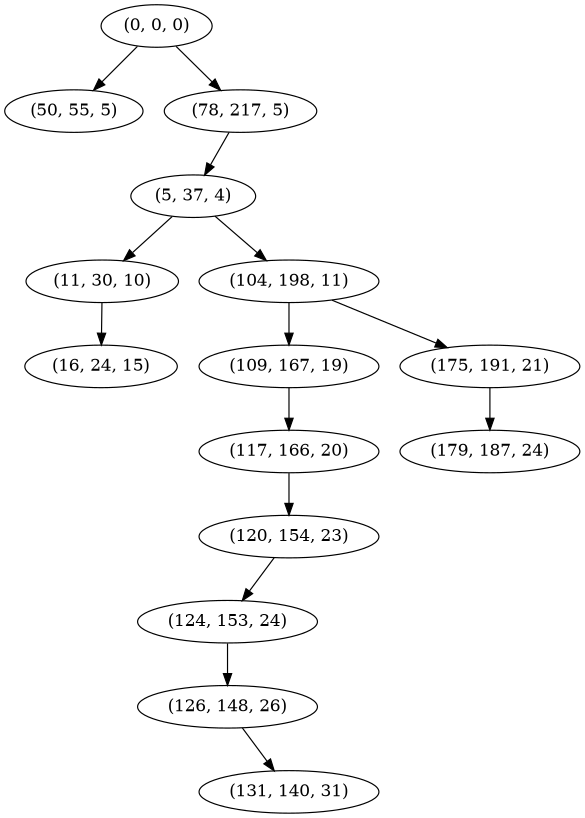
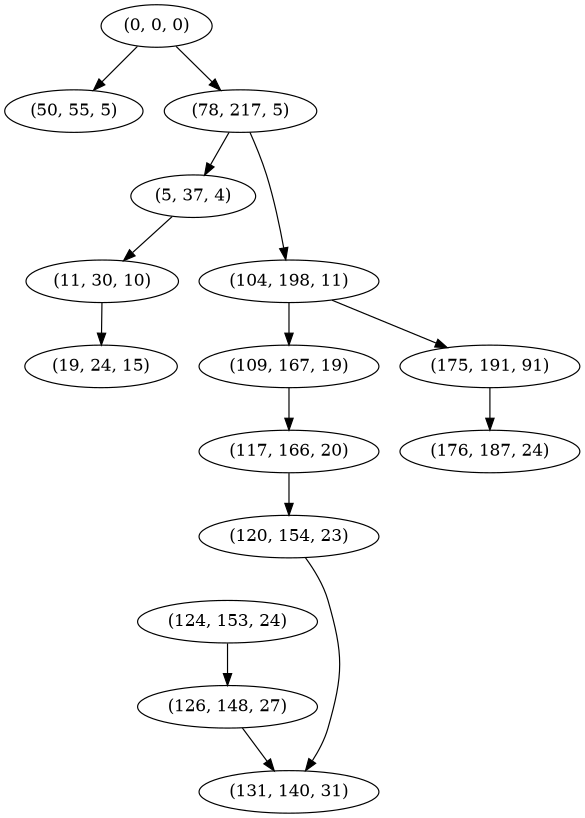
edge "(5, 37, 4)" -> "(104, 198, 11)": now "(78, 217, 5)" -> "(104, 198, 11)"
node "(16, 24, 15)": label "(16, 24, 15)" -> "(19, 24, 15)"
node "(175, 191, 21)": label "(175, 191, 21)" -> "(175, 191, 91)"
node "(179, 187, 24)": label "(179, 187, 24)" -> "(176, 187, 24)"
edge "(120, 154, 23)" -> "(124, 153, 24)": now "(120, 154, 23)" -> "(131, 140, 31)"
node "(126, 148, 26)": label "(126, 148, 26)" -> "(126, 148, 27)"
